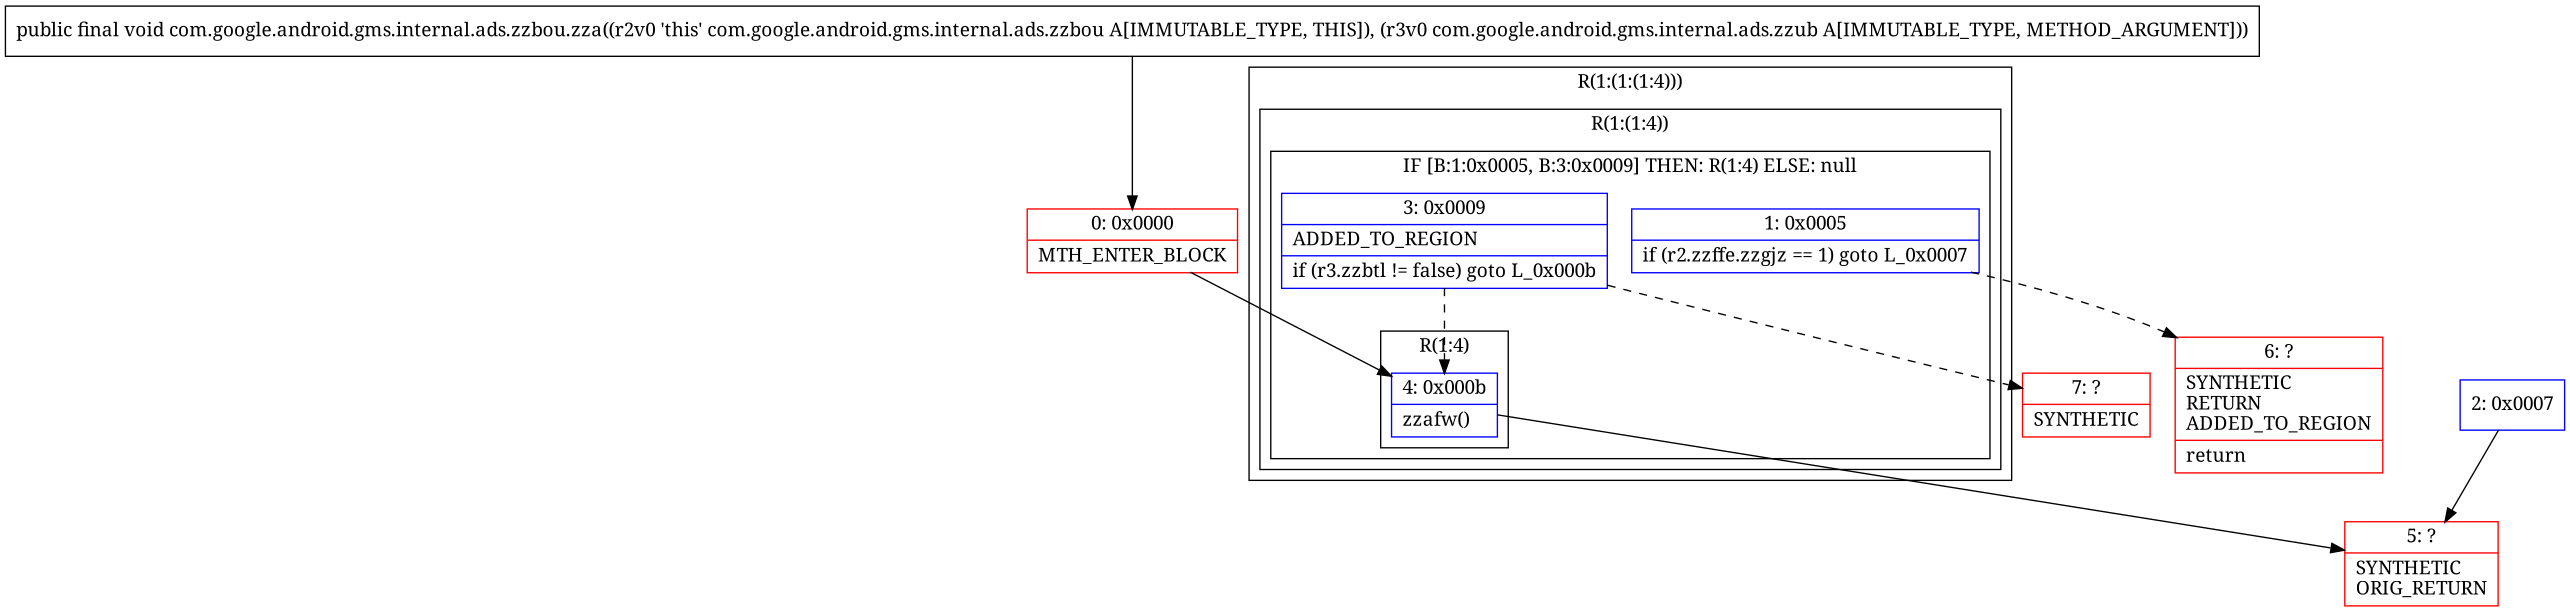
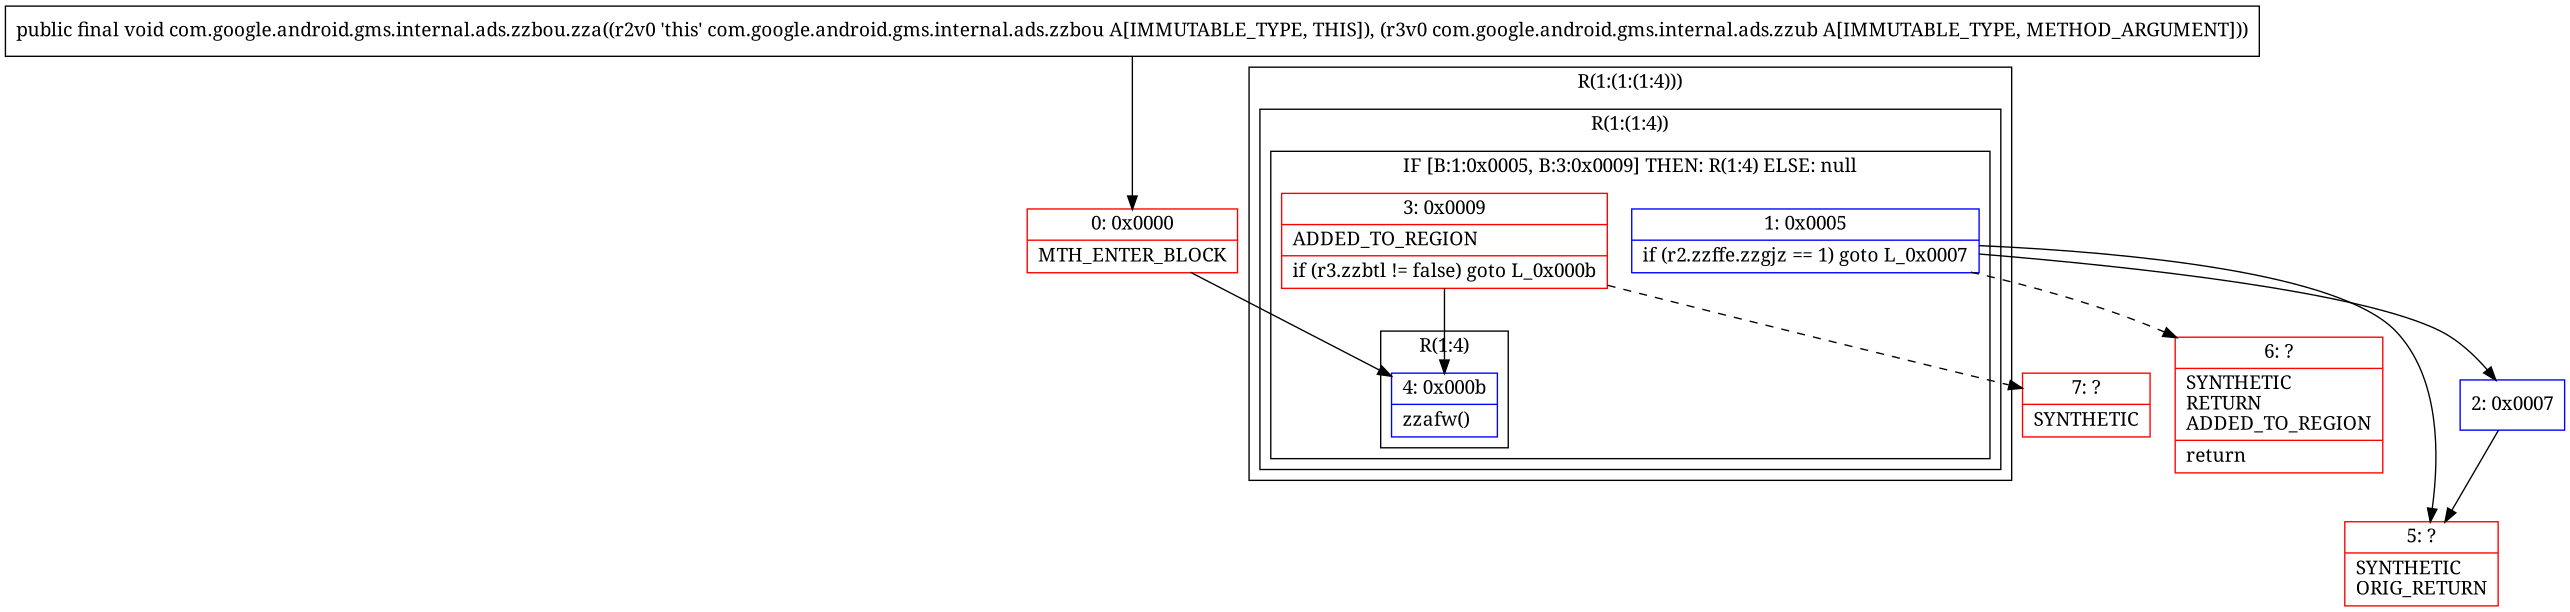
node "3: 0x0009": color blue -> red
edge "1: 0x0005" -> "2: 0x0007": added
edge "3: 0x0009" -> "4: 0x000b": style dashed -> solid
edge "4: 0x000b" -> "5: ?": now "1: 0x0005" -> "5: ?"
